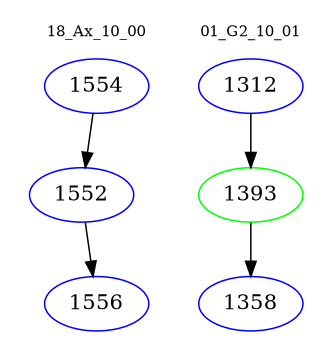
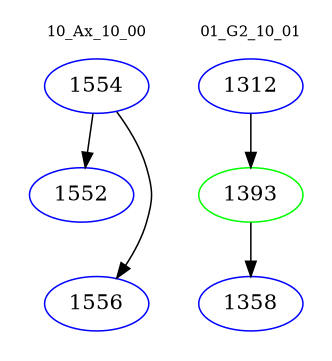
cluster "18_Ax_10_00": label "18_Ax_10_00" -> "10_Ax_10_00"
edge "1552" -> "1556": now "1554" -> "1556"
